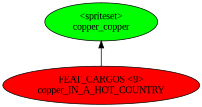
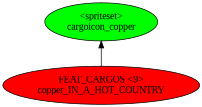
node "<spriteset> copper_copper": label "<spriteset> copper_copper" -> "<spriteset> cargoicon_copper"
